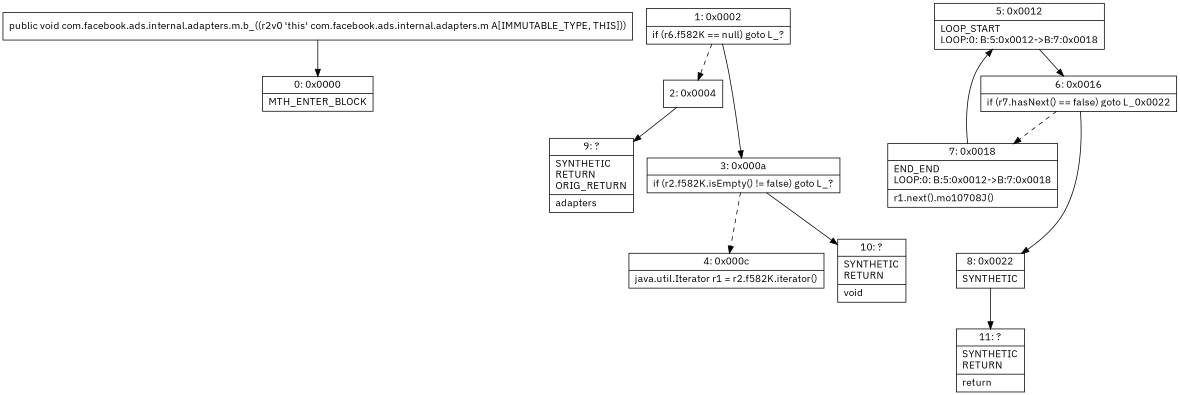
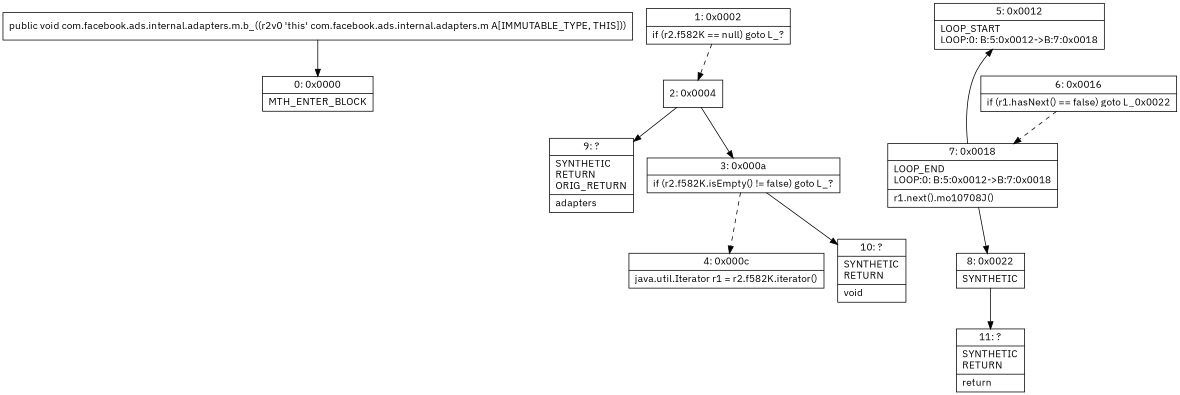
node "1: 0x0002": text "if (r6.f582K == null) goto L_?" -> "if (r2.f582K == null) goto L_?"
edge "5: 0x0012" -> "6: 0x0016": removed
edge "1: 0x0002" -> "3: 0x000a": now "2: 0x0004" -> "3: 0x000a"
node "6: 0x0016": text "if (r7.hasNext() == false) goto L_0x0022" -> "if (r1.hasNext() == false) goto L_0x0022"
node "7: 0x0018": text "END_END" -> "LOOP_END"
edge "6: 0x0016" -> "8: 0x0022": now "7: 0x0018" -> "8: 0x0022"
